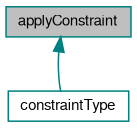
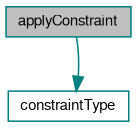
edge "constraintType" -> "applyConstraint": reversed
